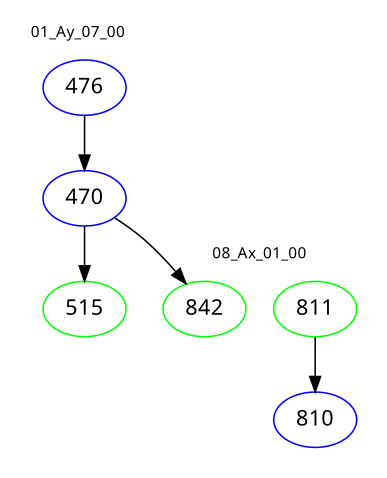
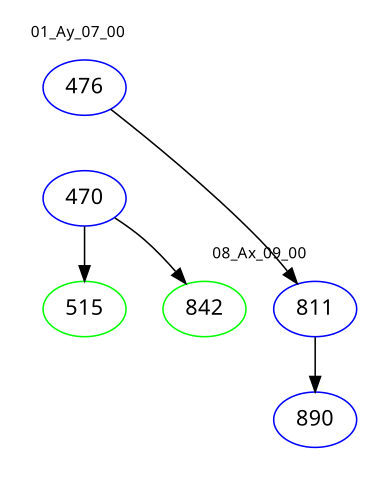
edge "476" -> "470": now "476" -> "811"
cluster "08_Ax_01_00": label "08_Ax_01_00" -> "08_Ax_09_00"
node "811": color green -> blue
node "810": label "810" -> "890"
